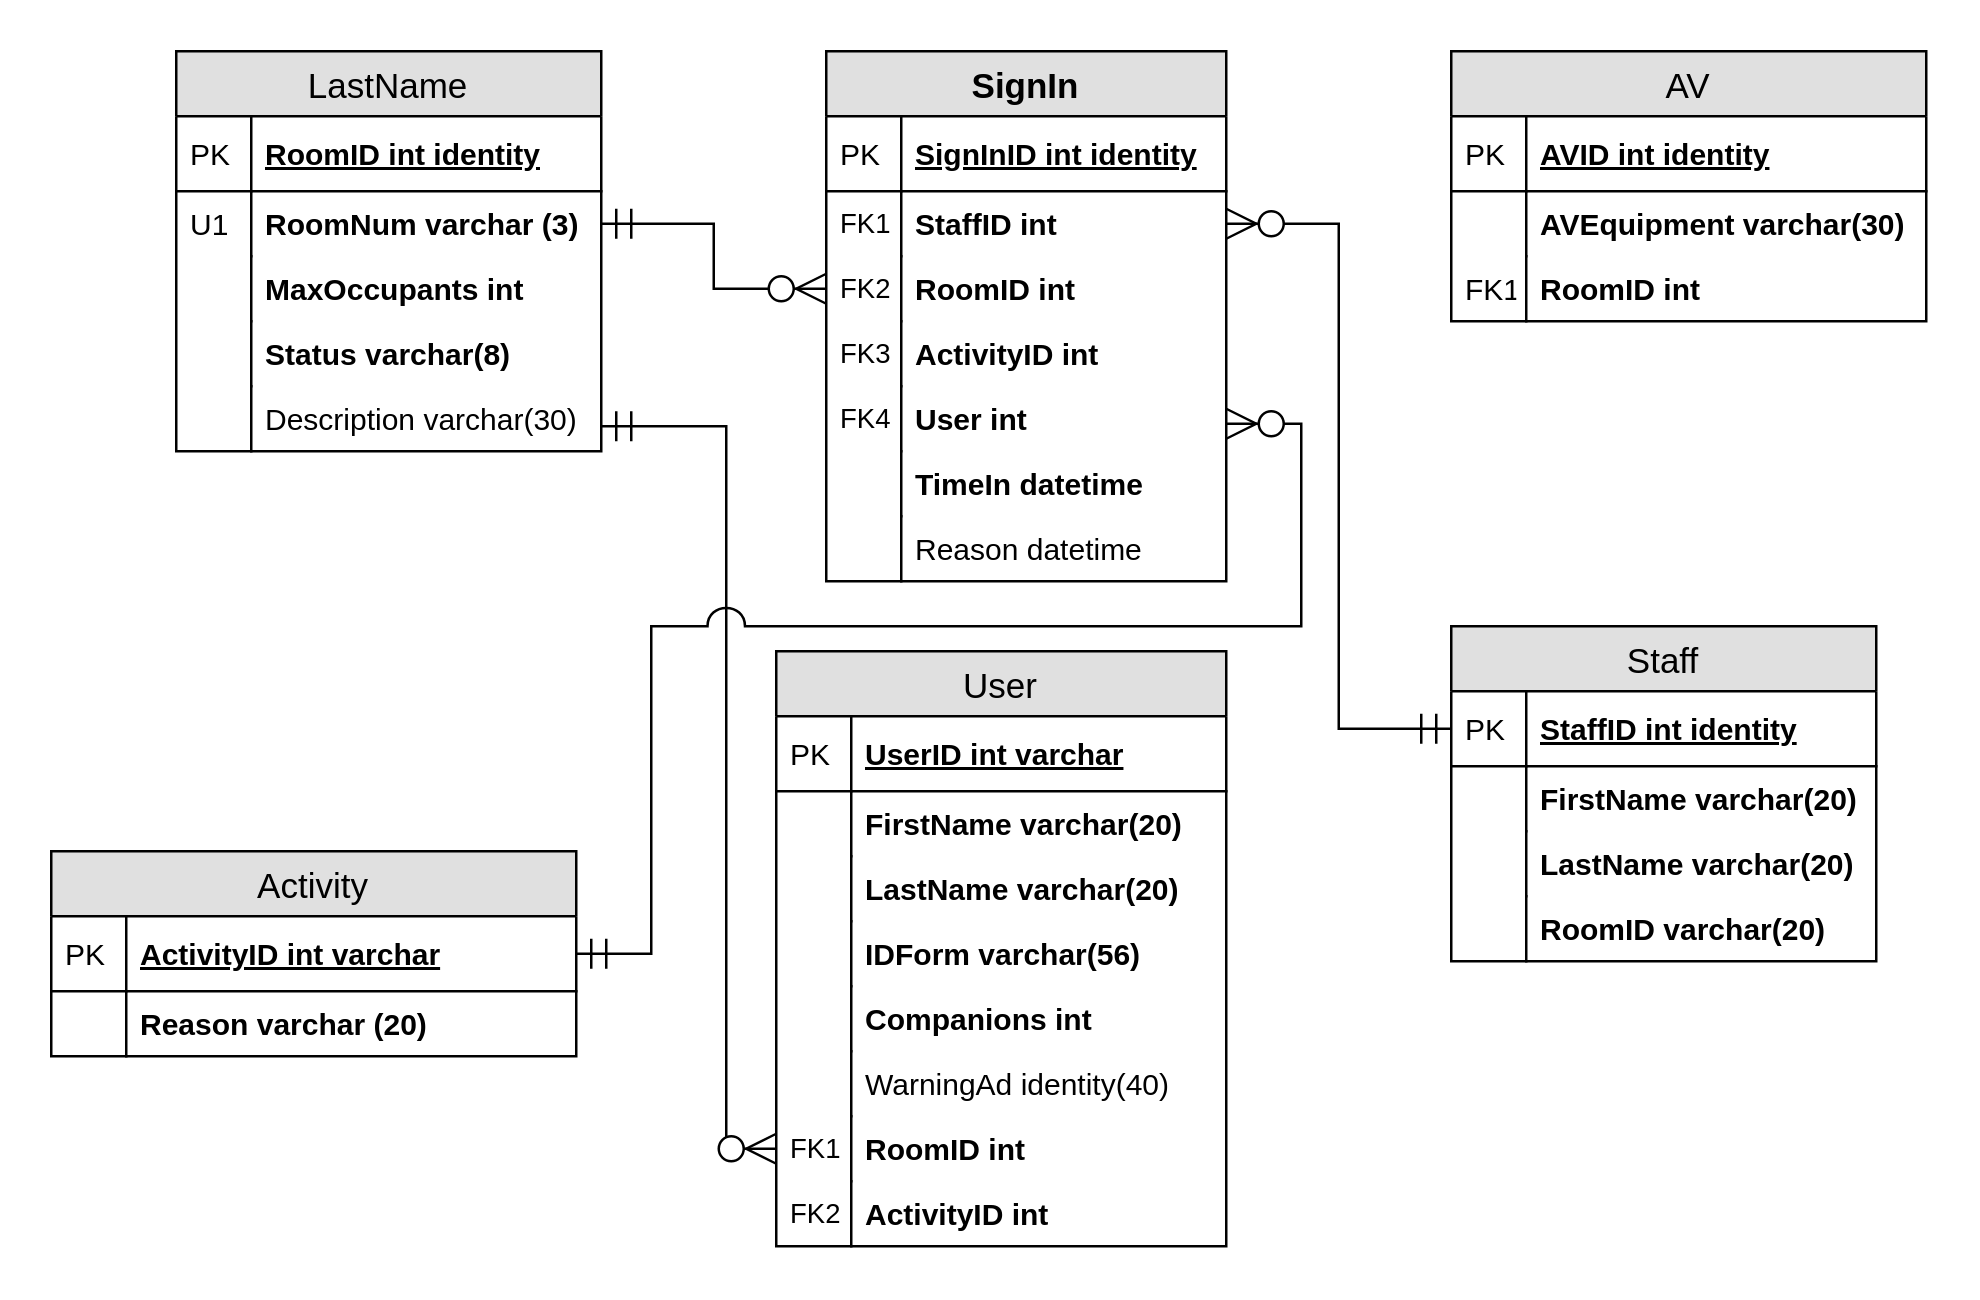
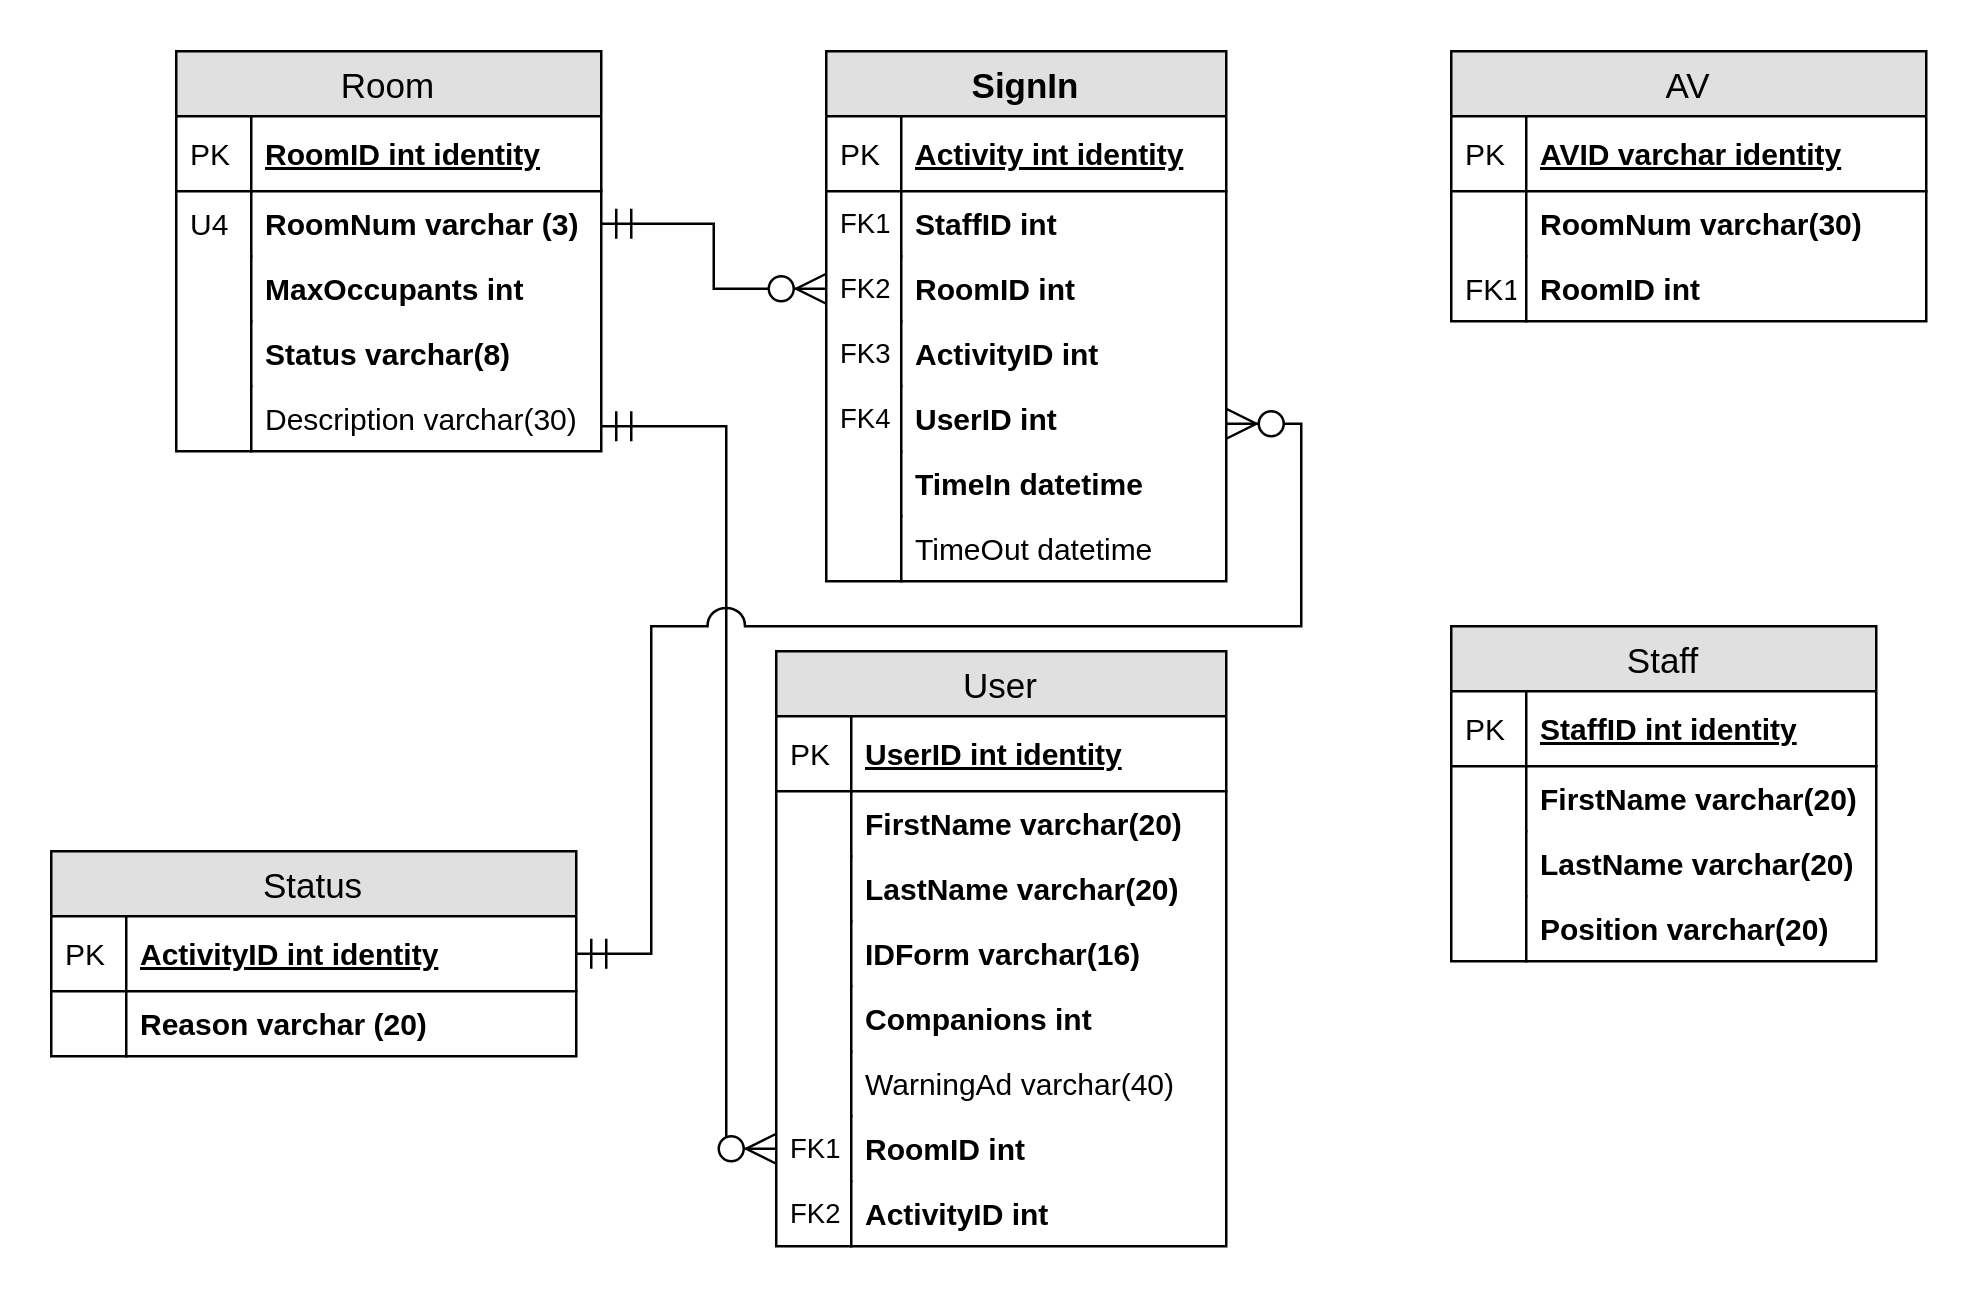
node "LastName": label "LastName" -> "Room"
node "SignInID int identity": label "SignInID int identity" -> "Activity int identity"
node "AVID int identity": label "AVID int identity" -> "AVID varchar identity"
node "U1": label "U1" -> "U4"
node "AVEquipment varchar(30)": label "AVEquipment varchar(30)" -> "RoomNum varchar(30)"
node "User int": label "User int" -> "UserID int"
edge "StaffID int" -- "StaffID int identity": removed
node "Reason datetime": label "Reason datetime" -> "TimeOut datetime"
node "UserID int varchar": label "UserID int varchar" -> "UserID int identity"
node "Activity": label "Activity" -> "Status"
node "RoomID varchar(20)": label "RoomID varchar(20)" -> "Position varchar(20)"
node "ActivityID int varchar": label "ActivityID int varchar" -> "ActivityID int identity"
node "IDForm varchar(56)": label "IDForm varchar(56)" -> "IDForm varchar(16)"
node "WarningAd identity(40)": label "WarningAd identity(40)" -> "WarningAd varchar(40)"
